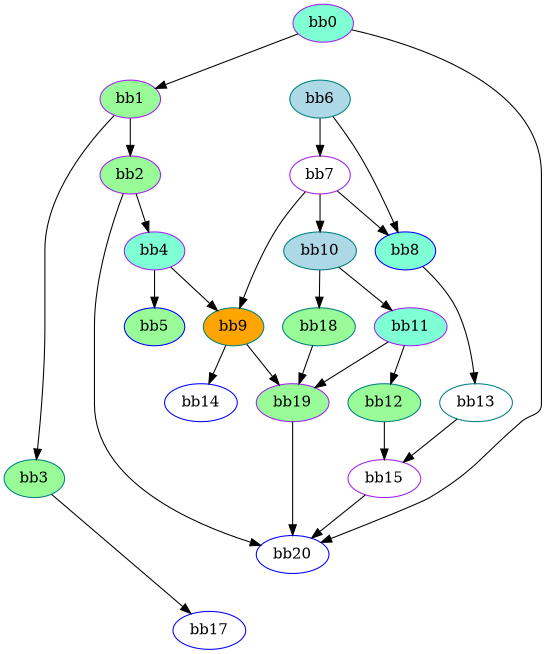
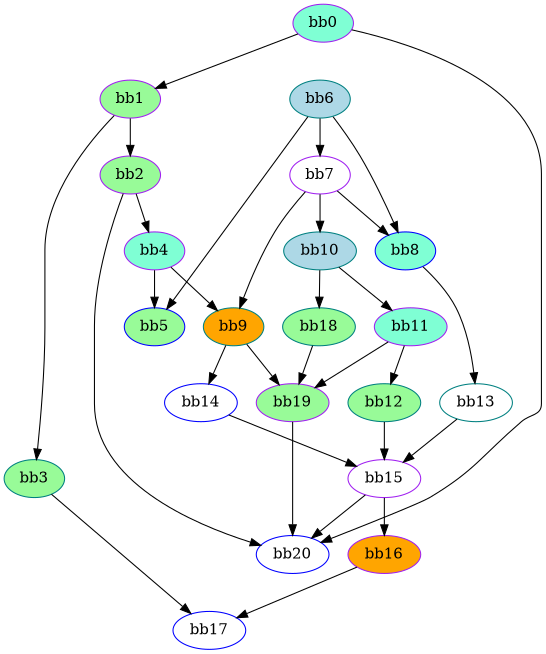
edge "bb6" -> "bb5": added
edge "bb14" -> "bb15": added
node "bb16": added
